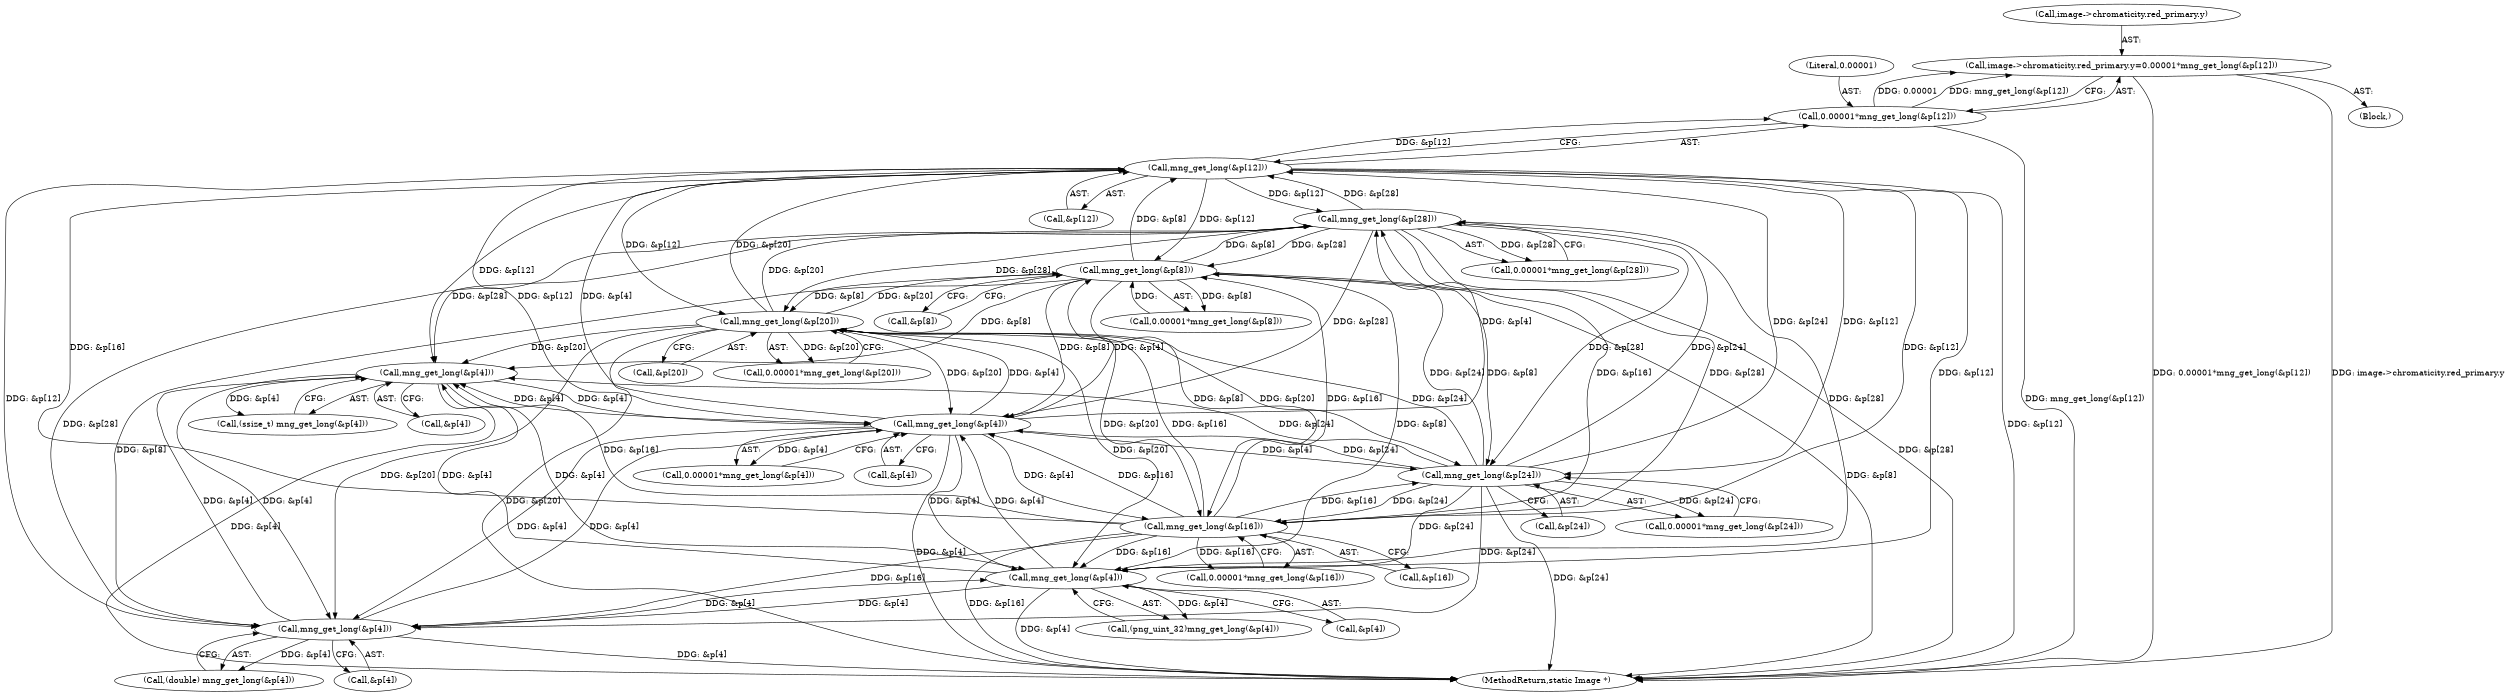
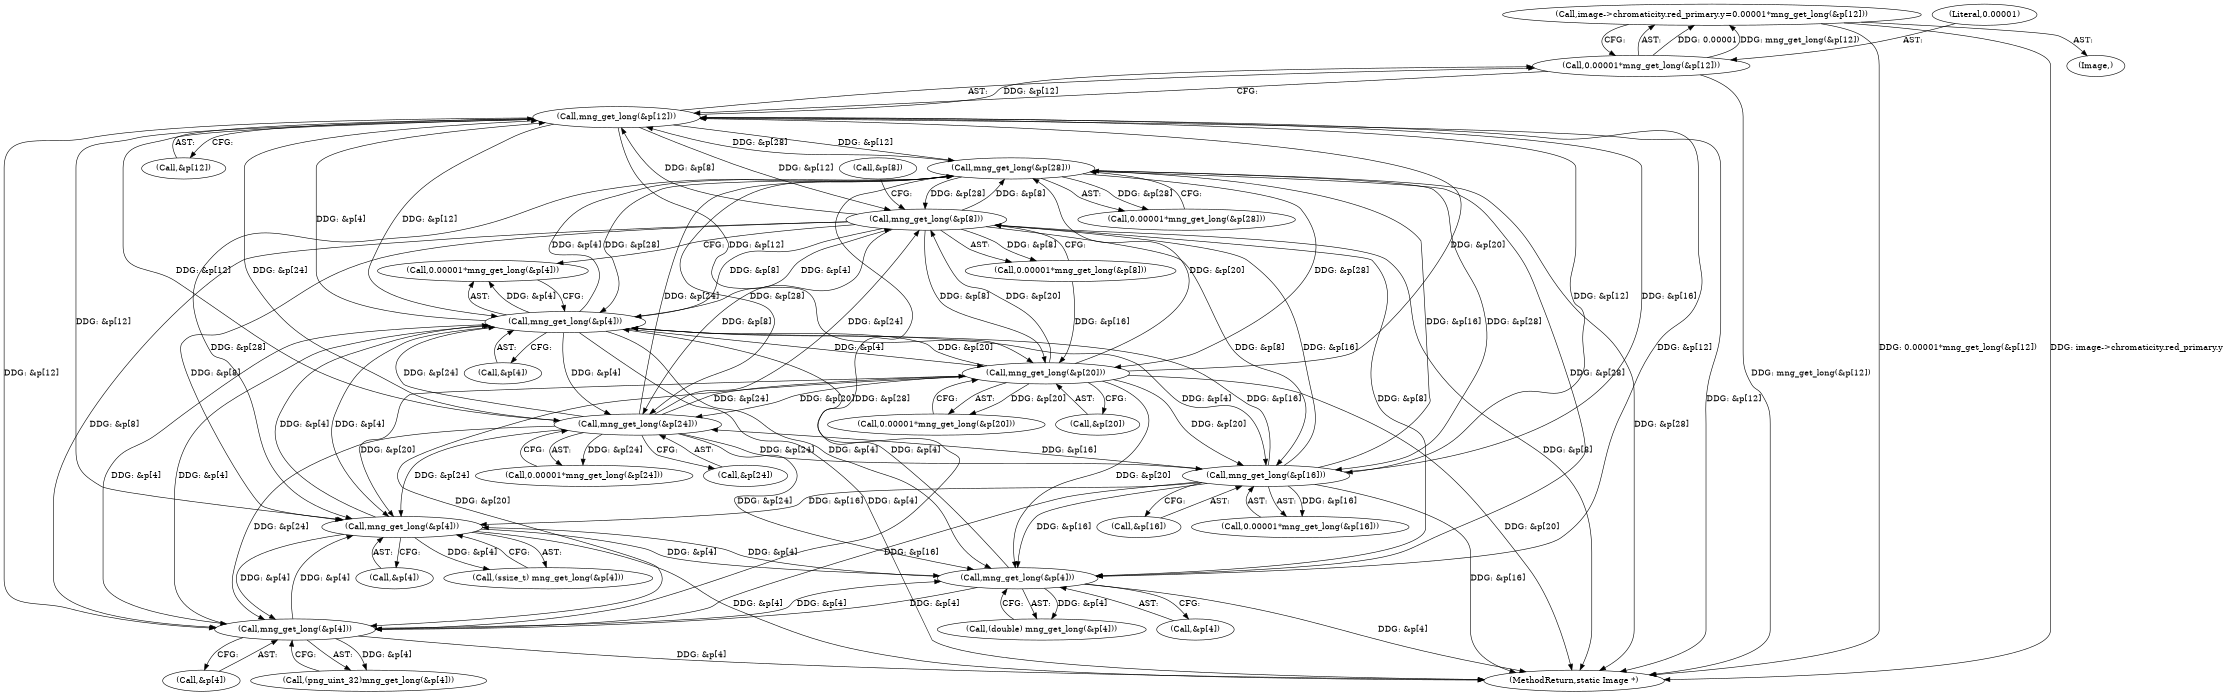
node "(Call,image->chromaticity.red_primary.y)": removed
node "(Block,)": label "(Block,)" -> "(Image,)"
edge "(Call,mng_get_long(&p[12]))" -> "(Call,&p[12])": label "AST: " -> "CFG: "
edge "(Call,mng_get_long(&p[8]))" -> "(Call,&p[8])": now "(Call,mng_get_long(&p[8]))" -> "(Call,0.00001*mng_get_long(&p[4]))"
edge "(Call,0.00001*mng_get_long(&p[8]))" -> "(Call,mng_get_long(&p[8]))": label "DDG: " -> "CFG: "
edge "(Call,mng_get_long(&p[16]))" -> "(Call,mng_get_long(&p[20]))": now "(Call,0.00001*mng_get_long(&p[8]))" -> "(Call,mng_get_long(&p[20]))"
edge "(Call,0.00001*mng_get_long(&p[16]))" -> "(Call,mng_get_long(&p[16]))": label "CFG: " -> "AST: "
edge "(Call,mng_get_long(&p[24]))" -> "(MethodReturn,static Image *)": removed, label "DDG: &p[24]"
